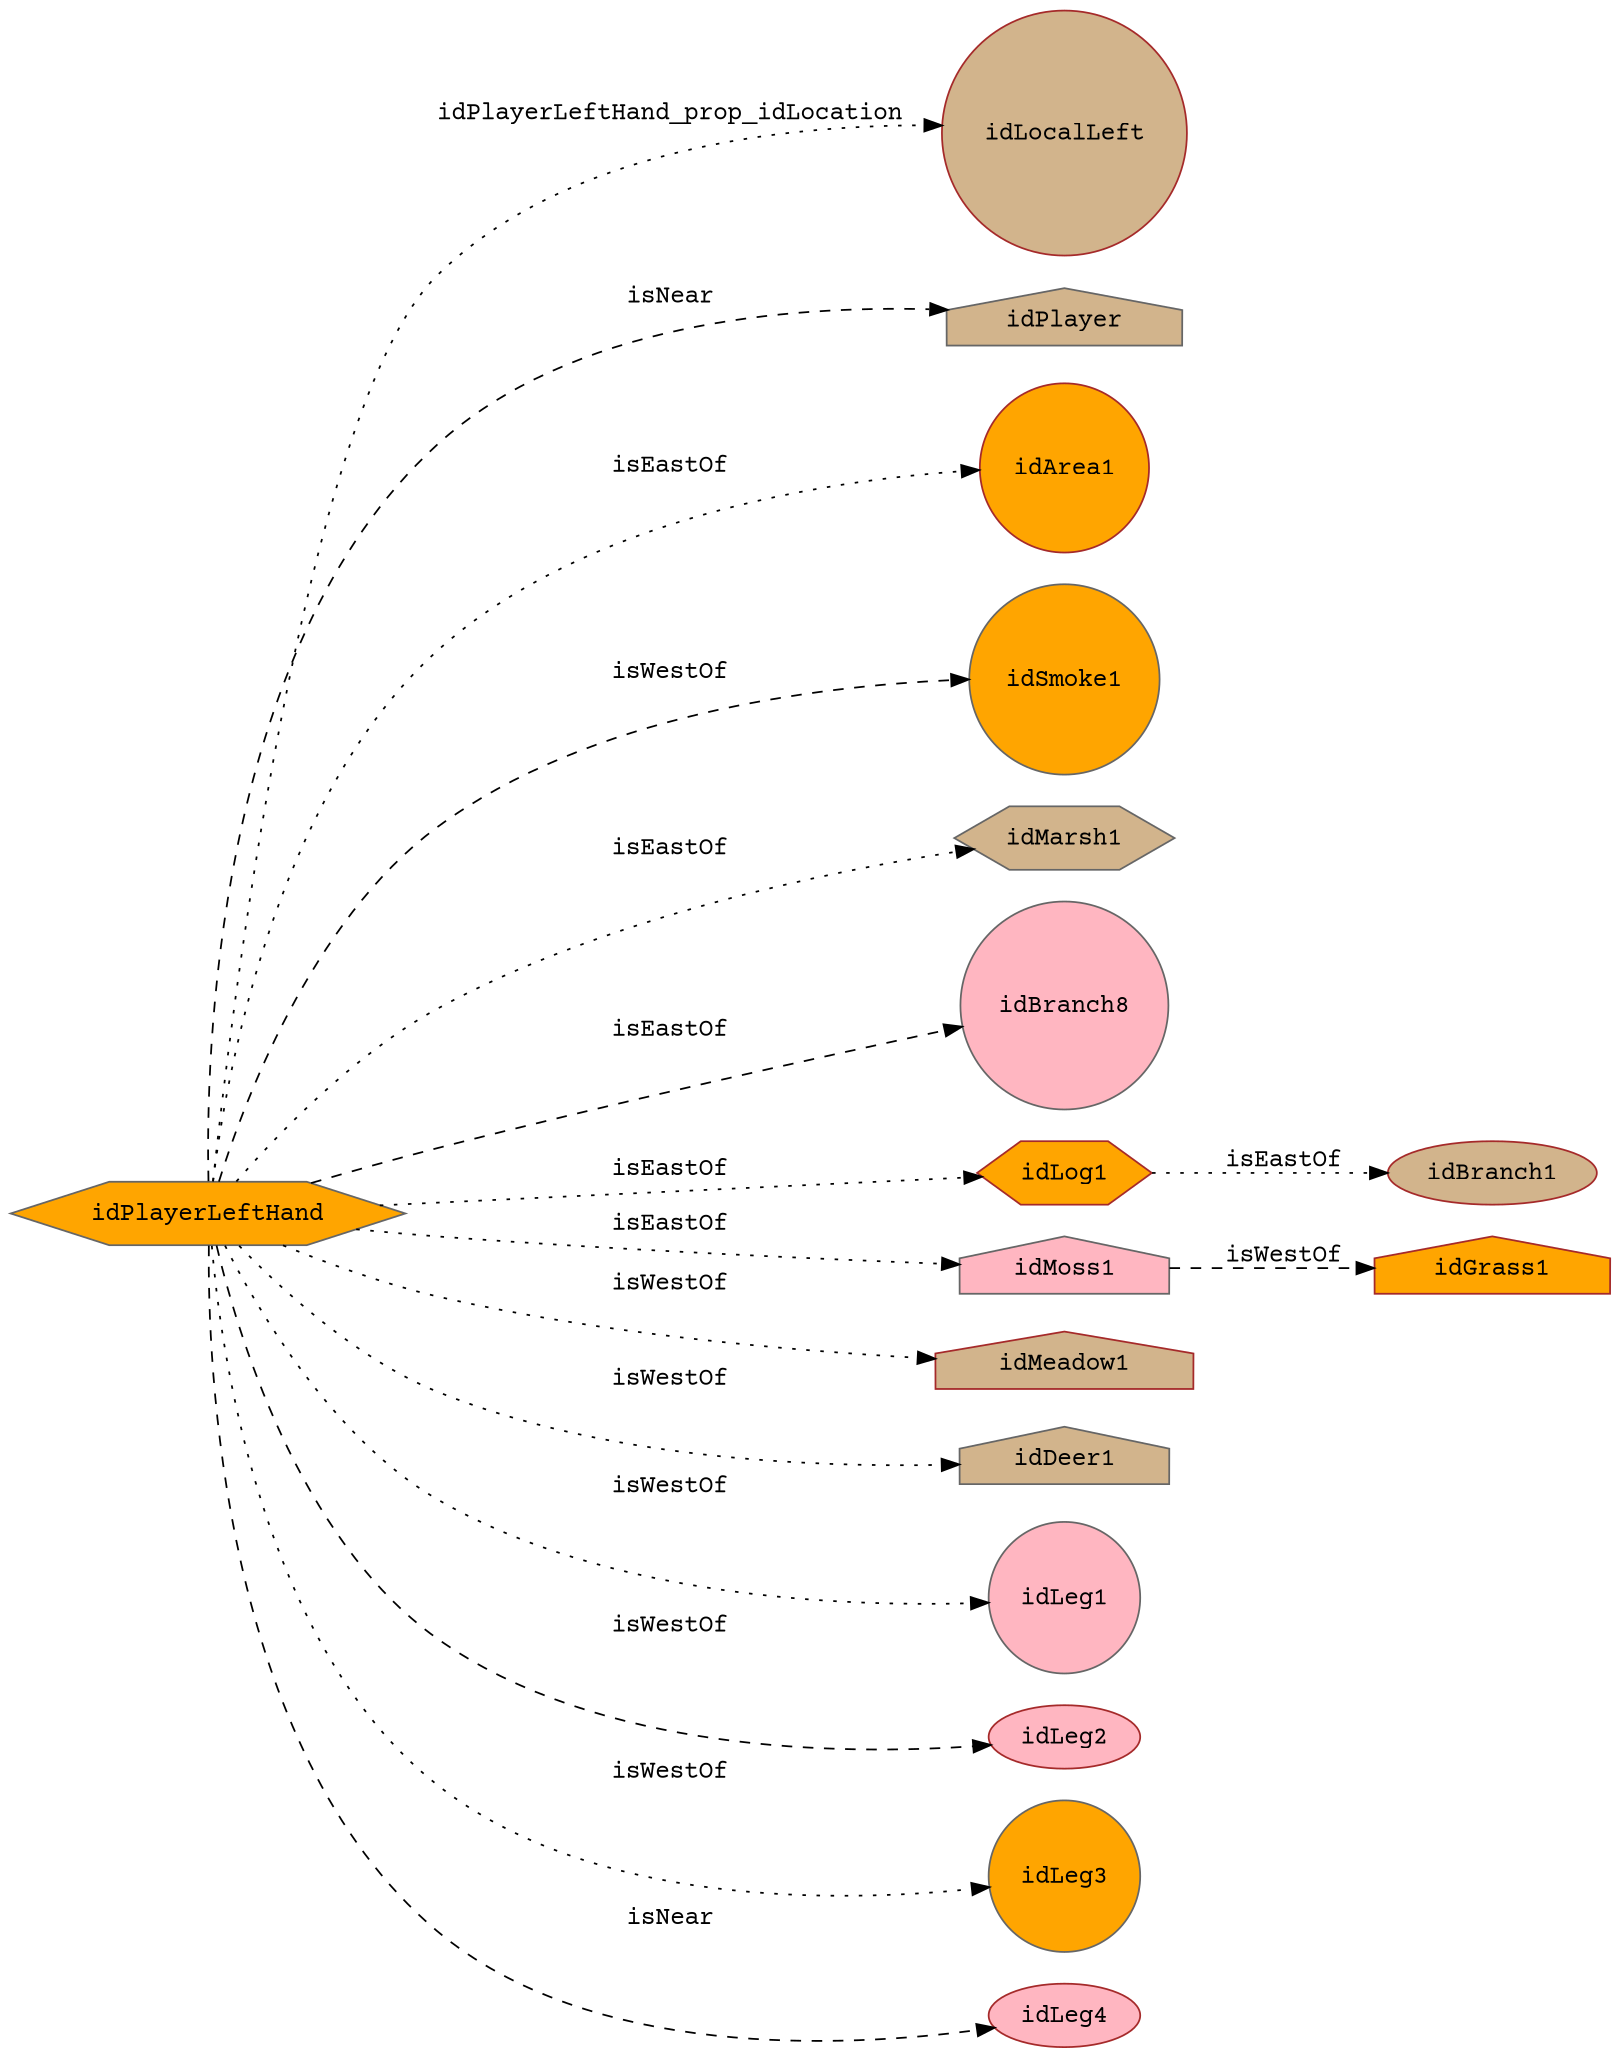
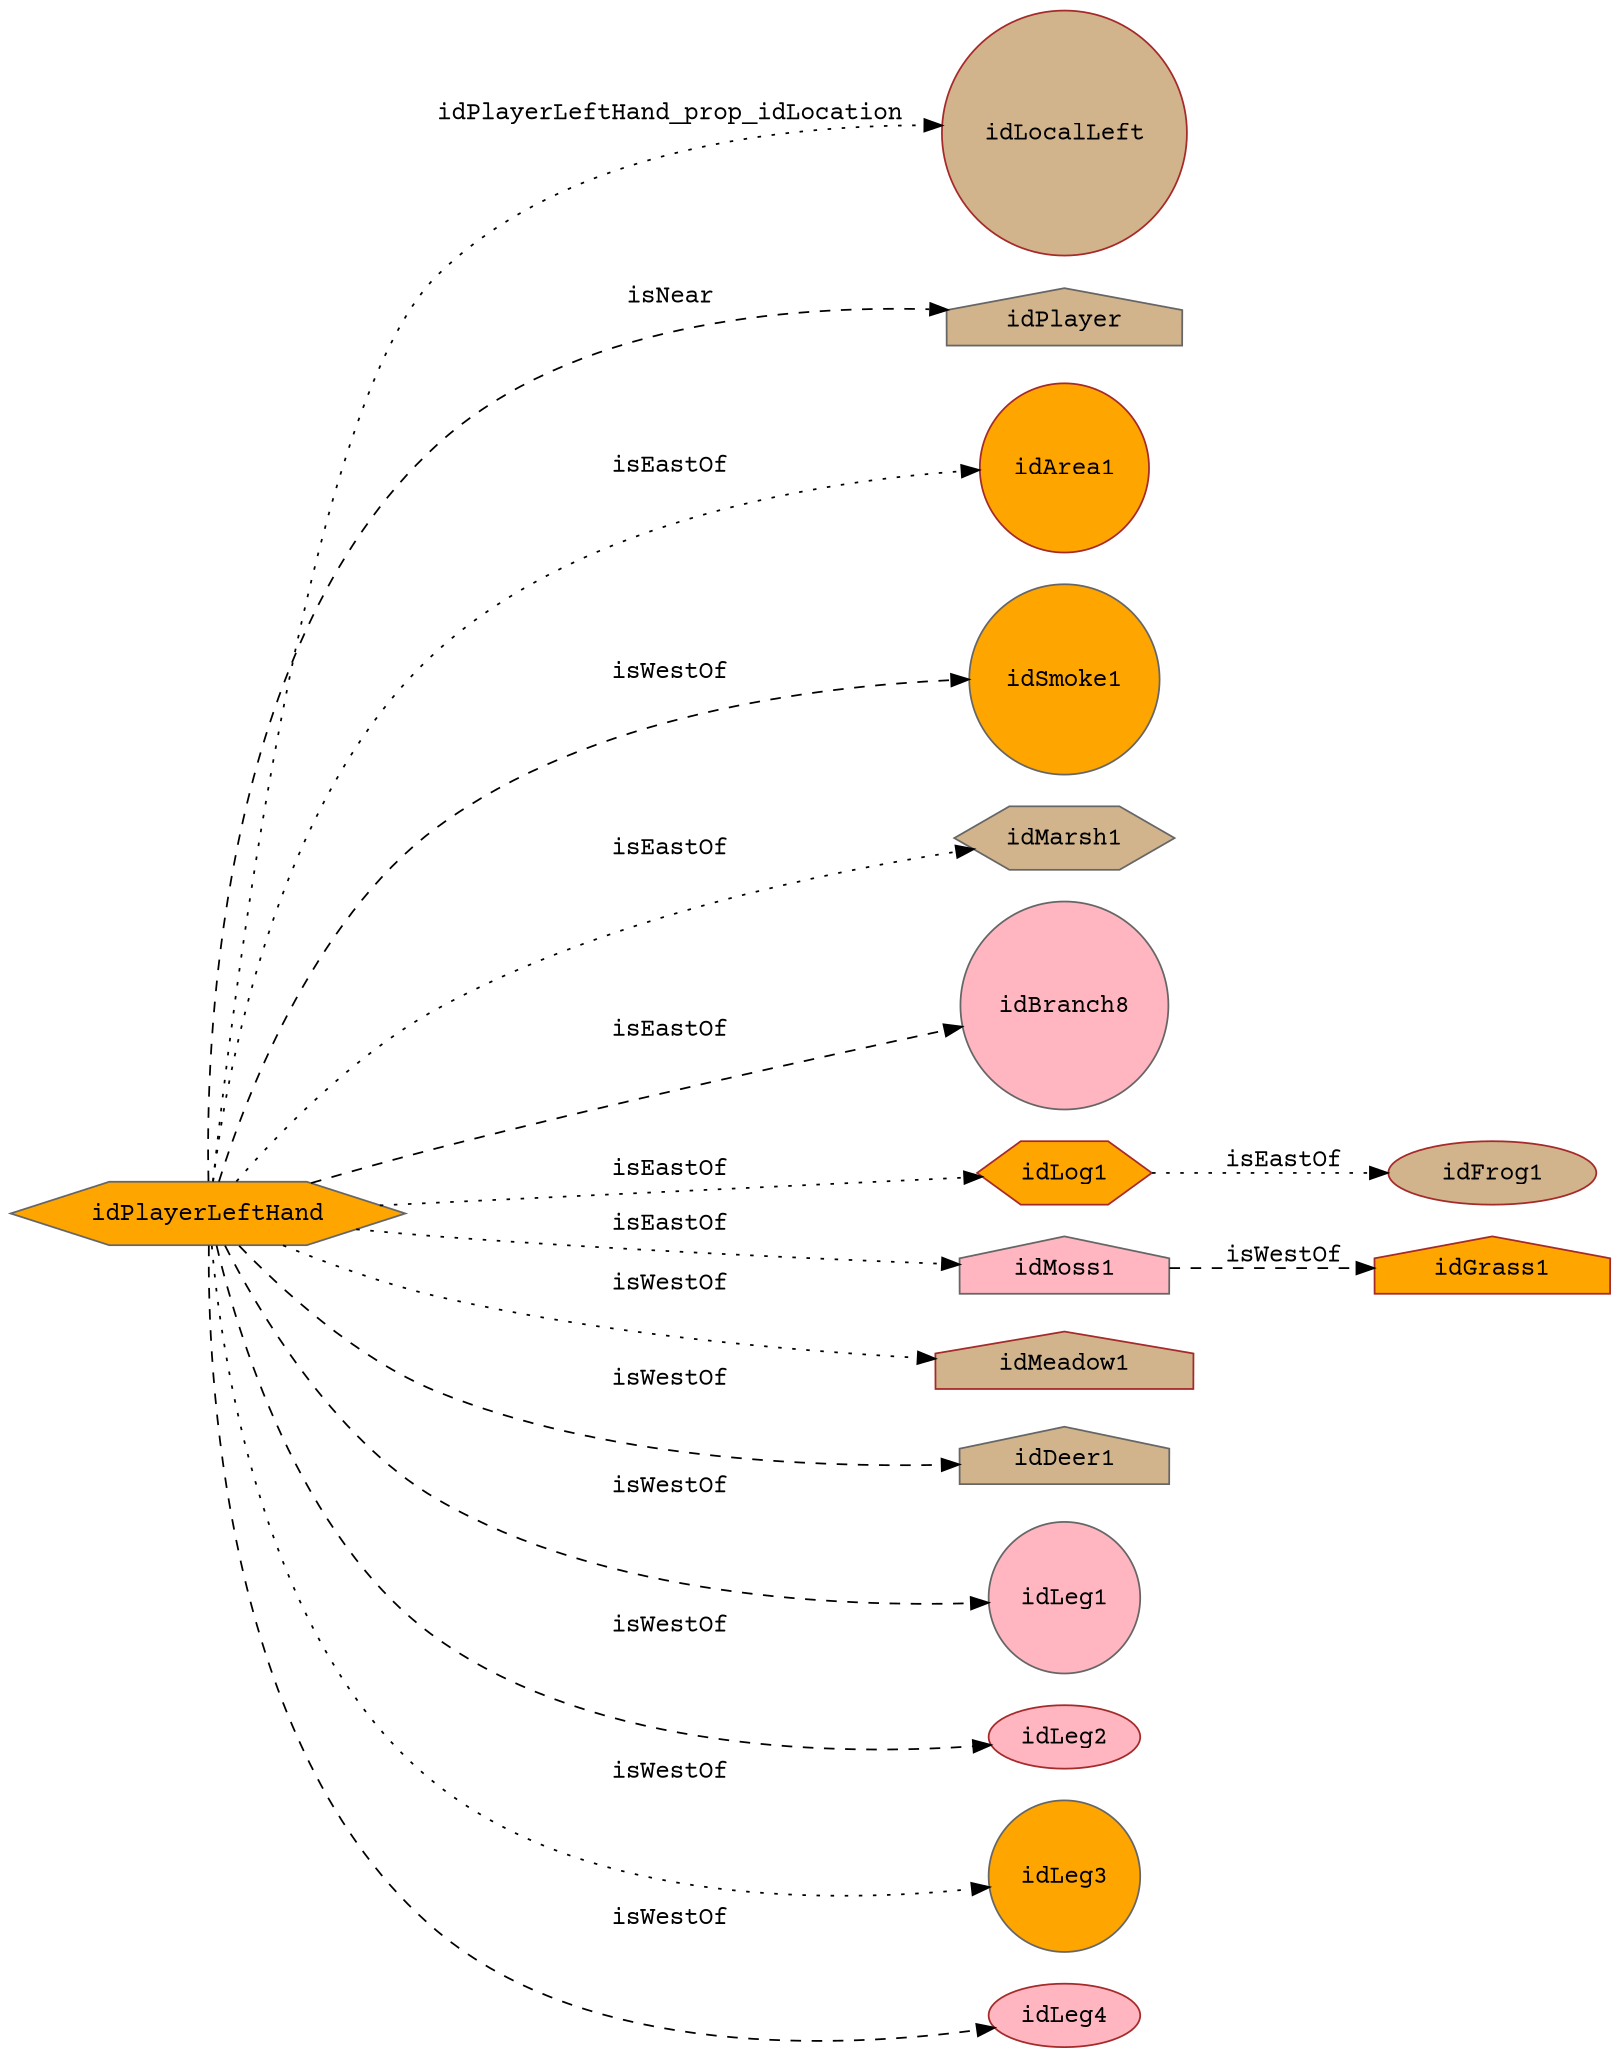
node "idBranch1": label "idBranch1" -> "idFrog1"
edge "idPlayerLeftHand" -> "idDeer1": style dotted -> dashed
edge "idPlayerLeftHand" -> "idLeg1": style dotted -> dashed
edge "idPlayerLeftHand" -> "idLeg4": label "isNear" -> "isWestOf"
